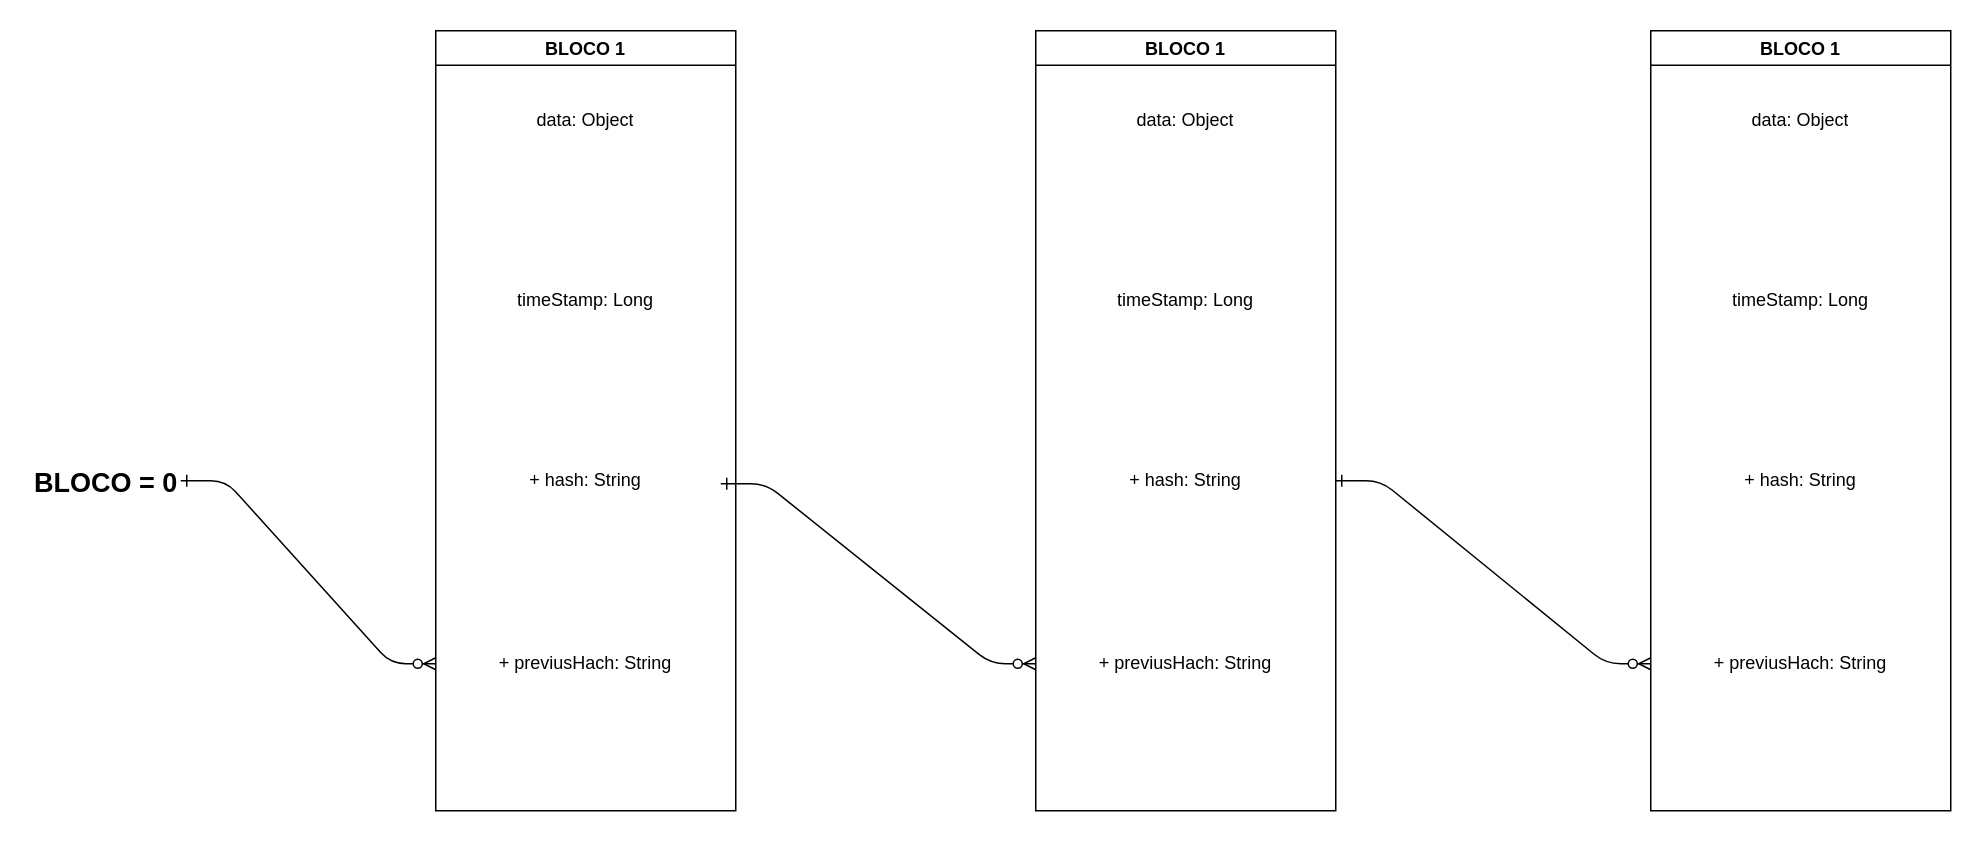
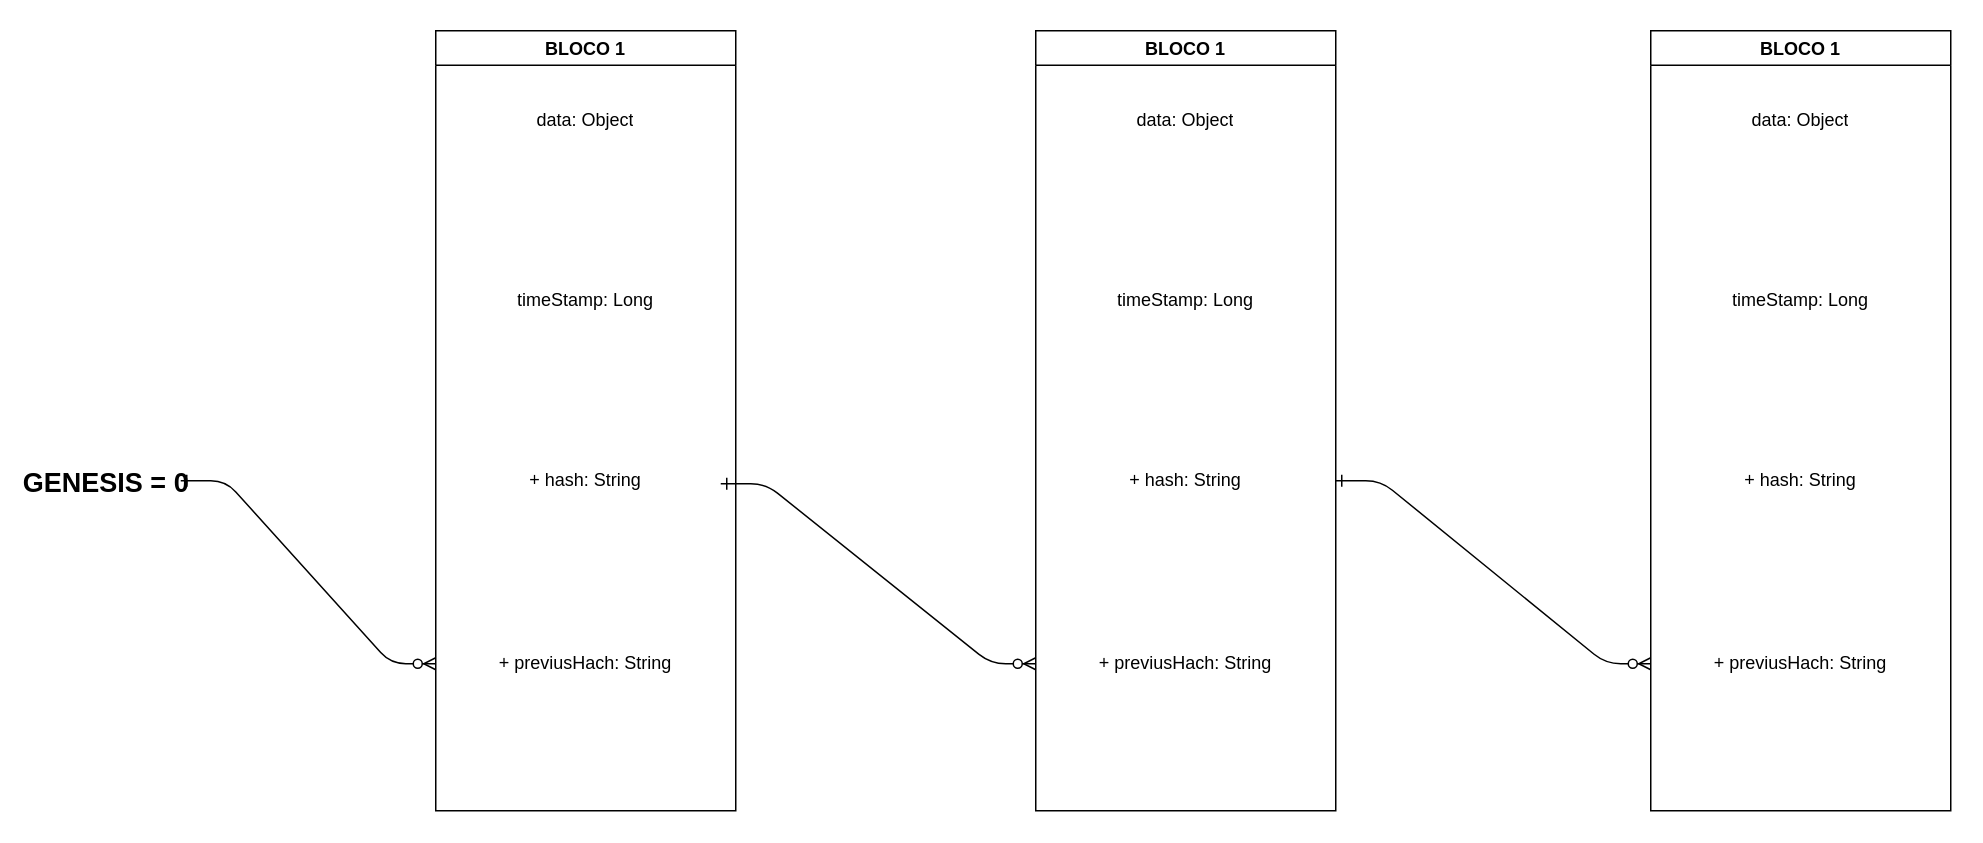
node "BLOCO = 0": label "BLOCO = 0" -> "GENESIS = 0"
